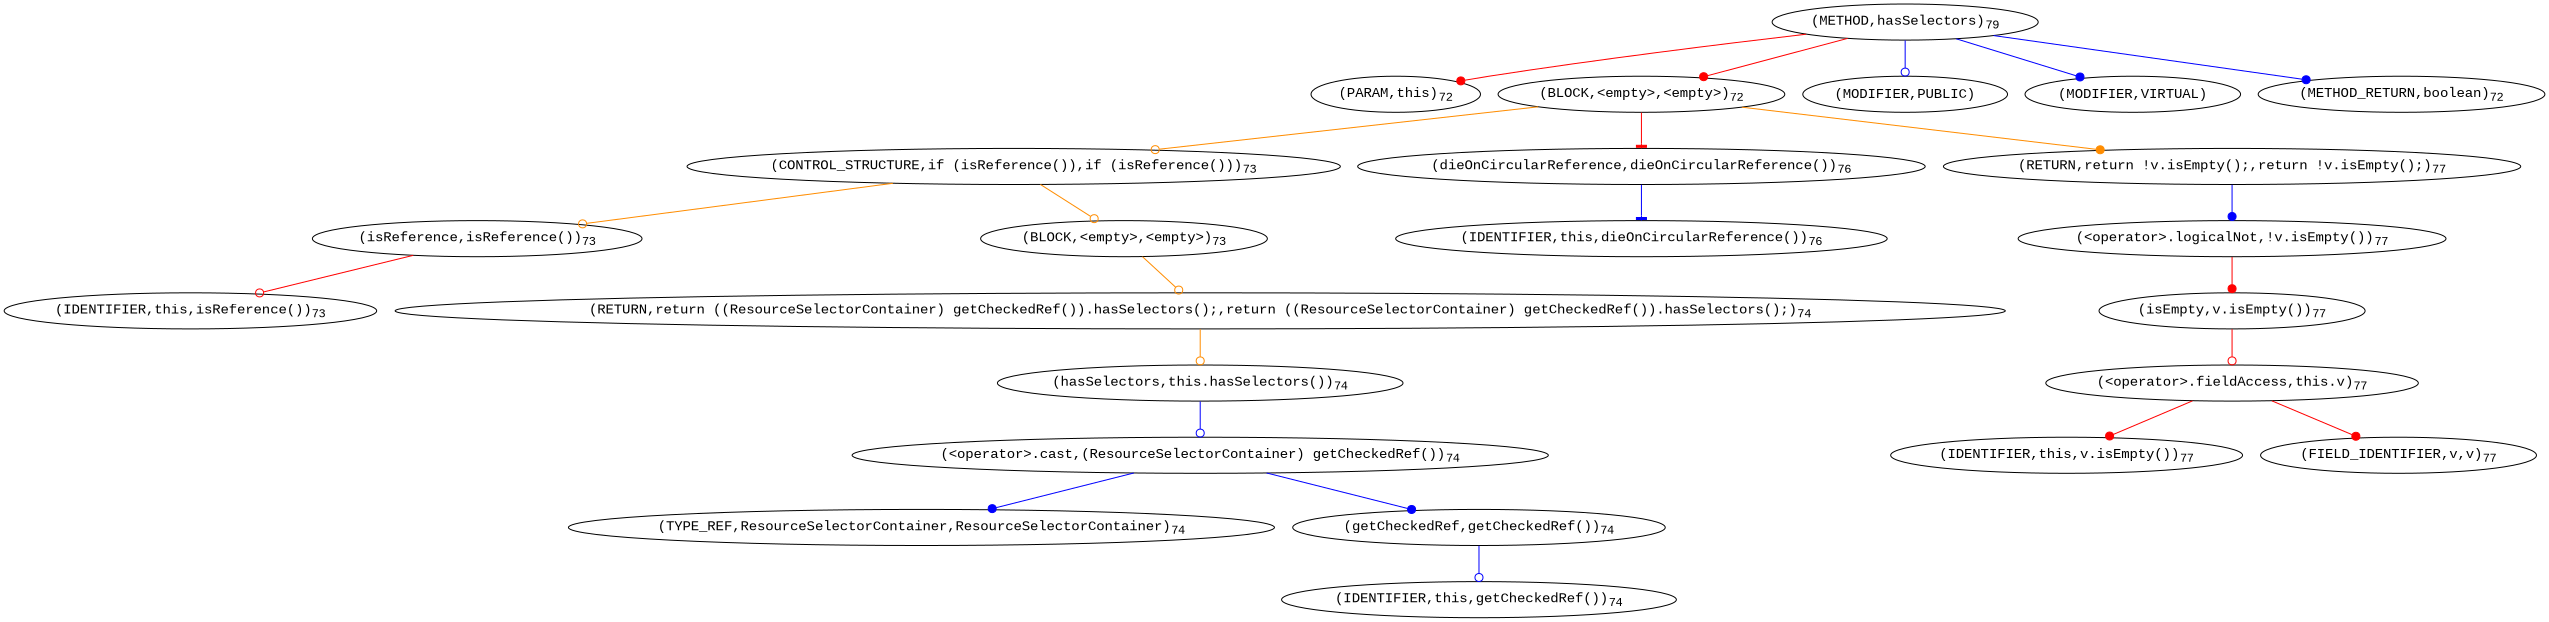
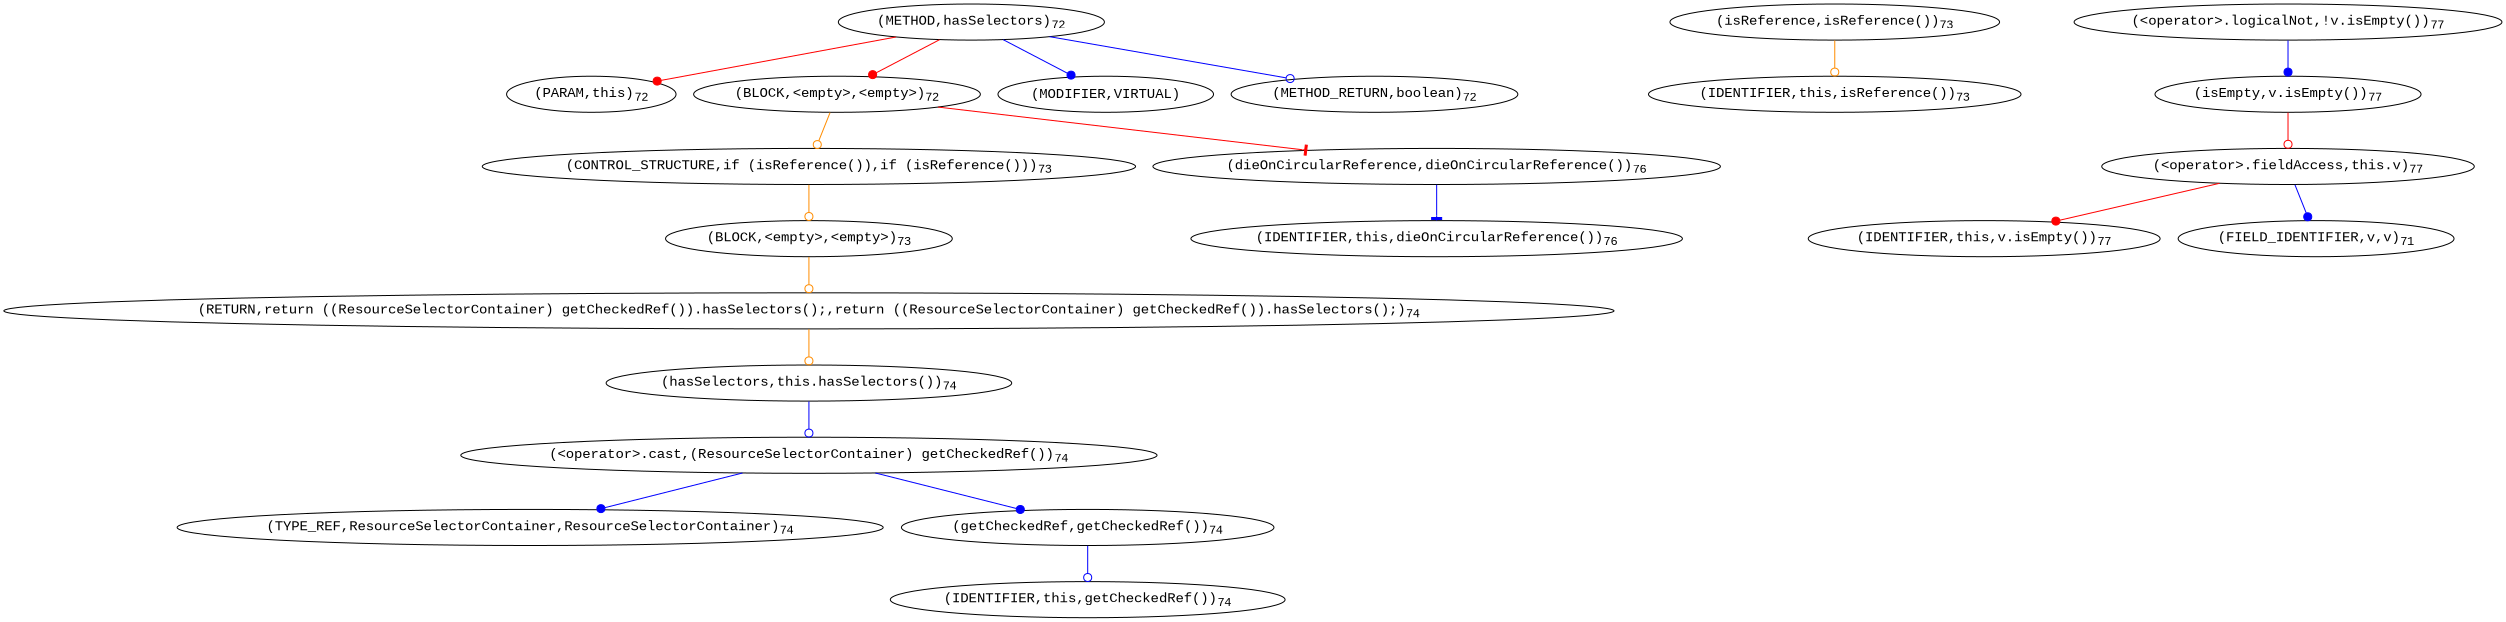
node "(METHOD,hasSelectors)": text "79" -> "72"
edge "(METHOD,hasSelectors)" -> "(METHOD_RETURN,boolean)": arrowhead dot -> odot
node "(MODIFIER,PUBLIC)": removed
node "(RETURN,return !v.isEmpty();,return !v.isEmpty();)": removed
edge "(CONTROL_STRUCTURE,if (isReference()),if (isReference()))" -> "(isReference,isReference())": removed
edge "(<operator>.logicalNot,!v.isEmpty())" -> "(isEmpty,v.isEmpty())": color red -> blue
edge "(isReference,isReference())" -> "(IDENTIFIER,this,isReference())": color red -> darkorange
edge "(<operator>.fieldAccess,this.v)" -> "(FIELD_IDENTIFIER,v,v)": color red -> blue
node "(FIELD_IDENTIFIER,v,v)": text "77" -> "71"
